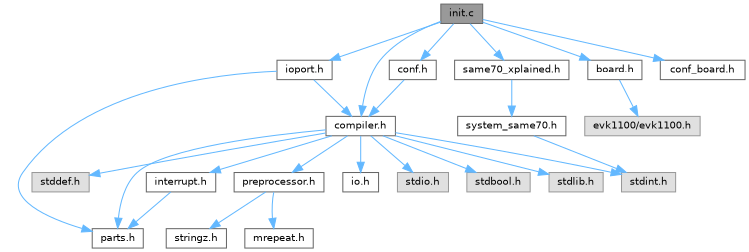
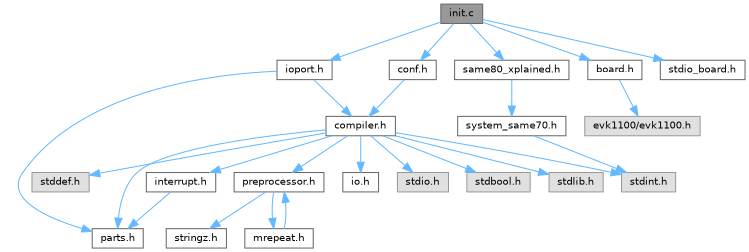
edge "init.c" -> "compiler.h": removed
node "same70_xplained.h": label "same70_xplained.h" -> "same80_xplained.h"
node "conf_board.h": label "conf_board.h" -> "stdio_board.h"
edge "mrepeat.h" -> "preprocessor.h": added
